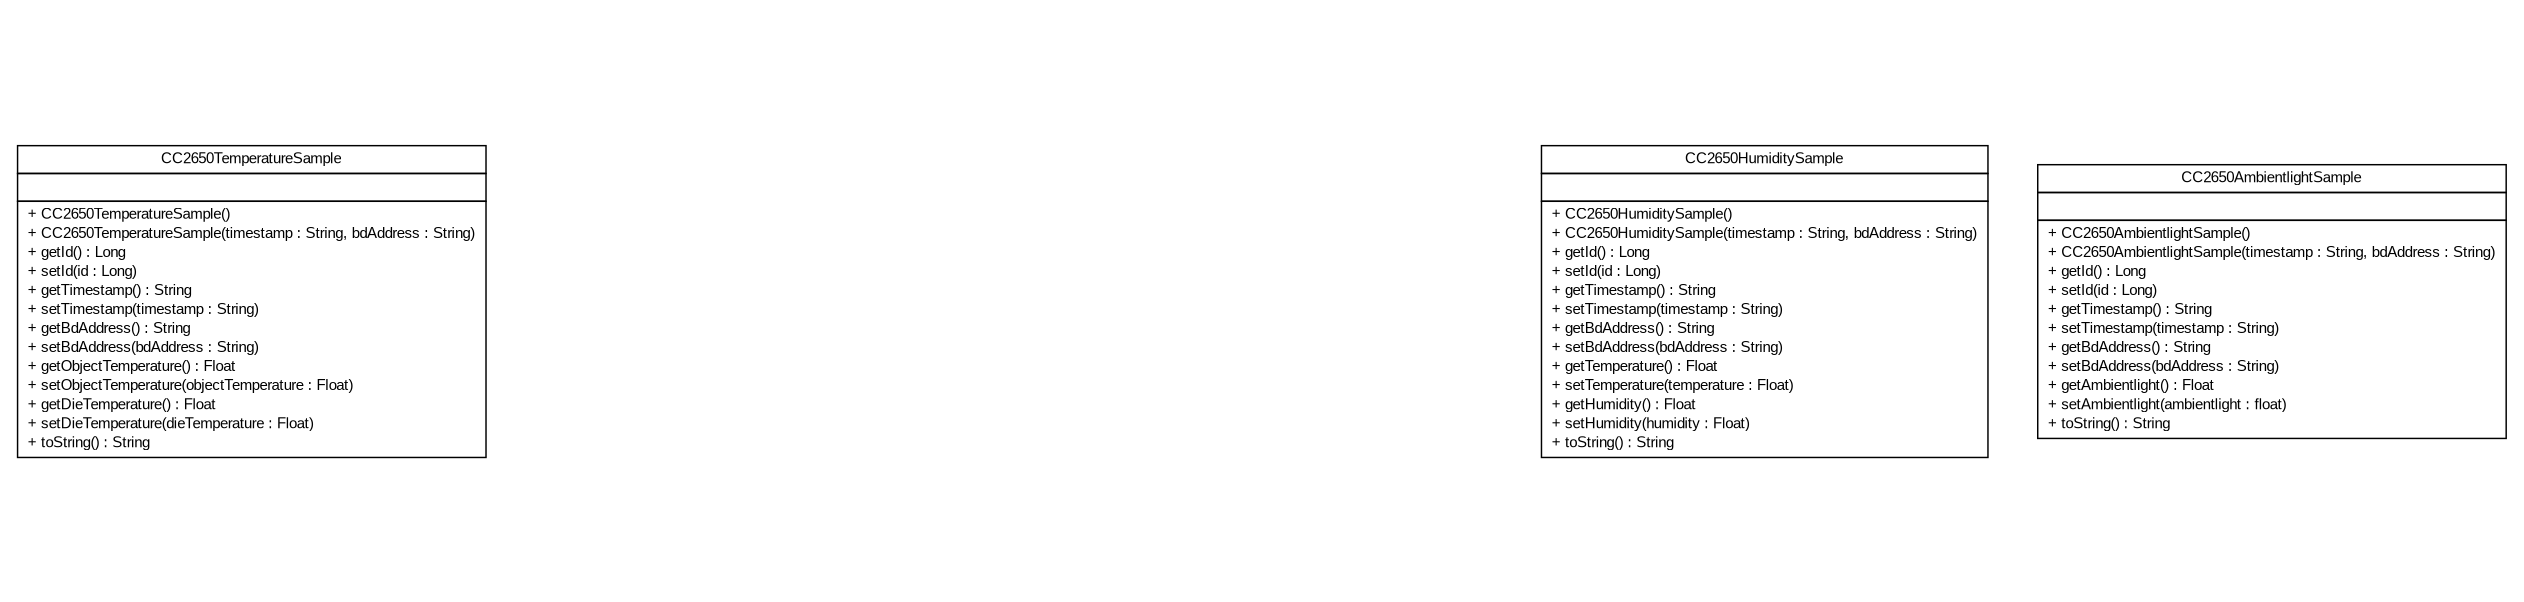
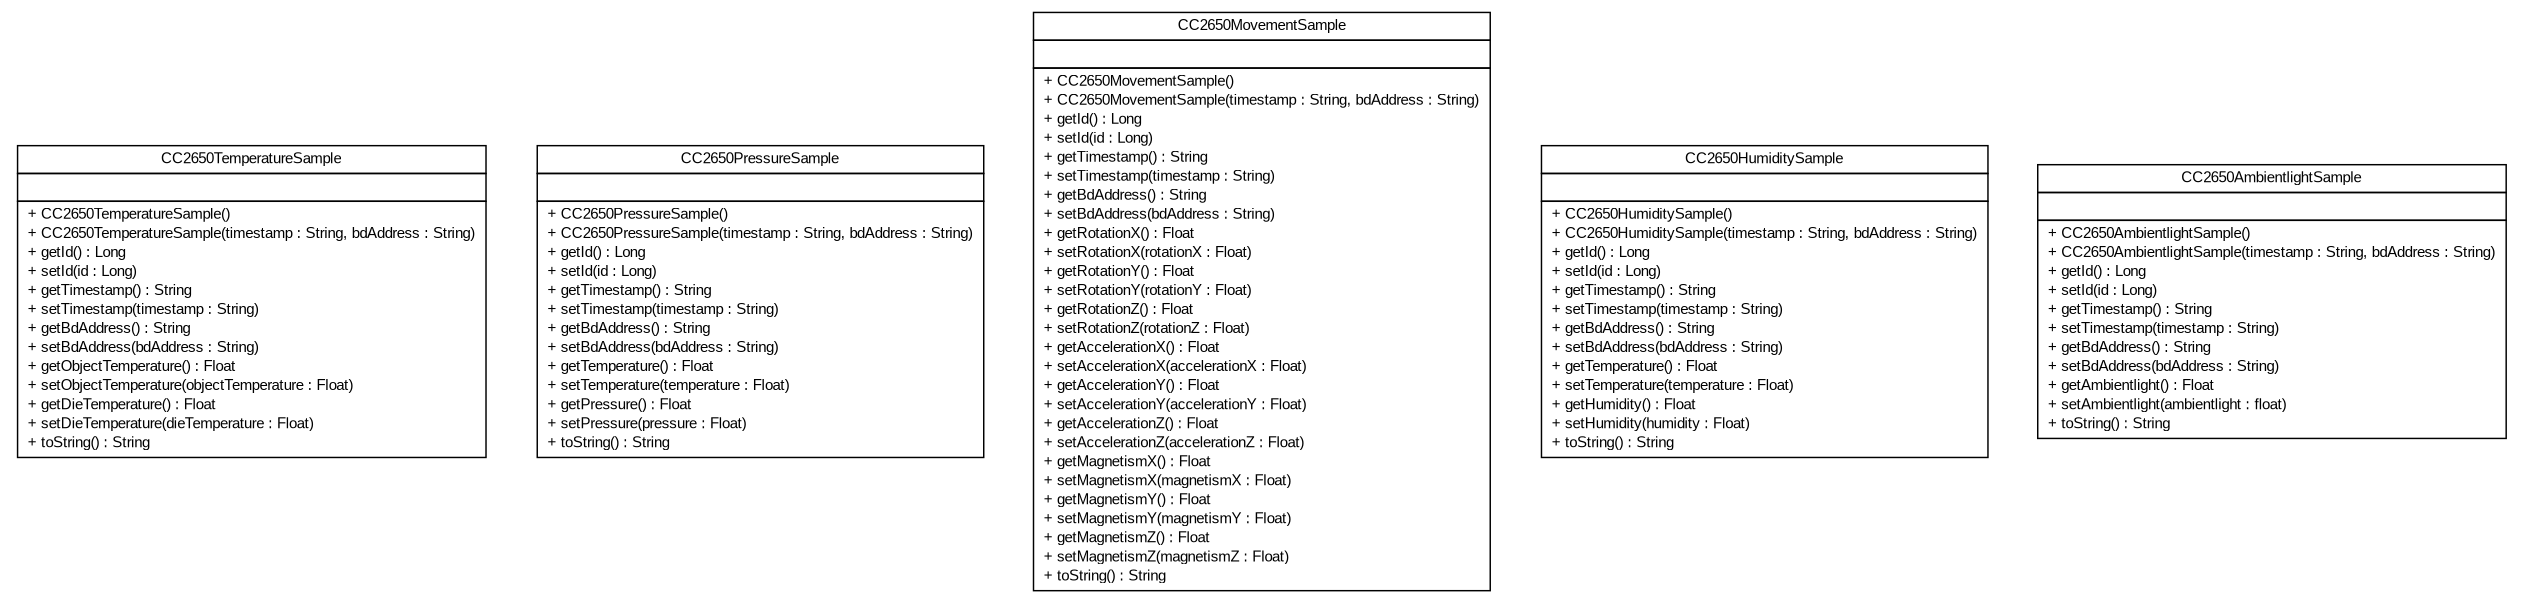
node "CC2650PressureSample": added
node "CC2650MovementSample": added
